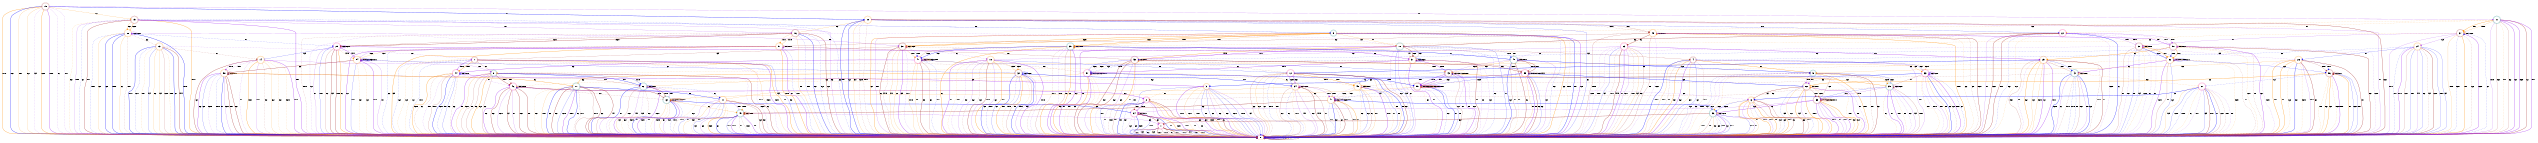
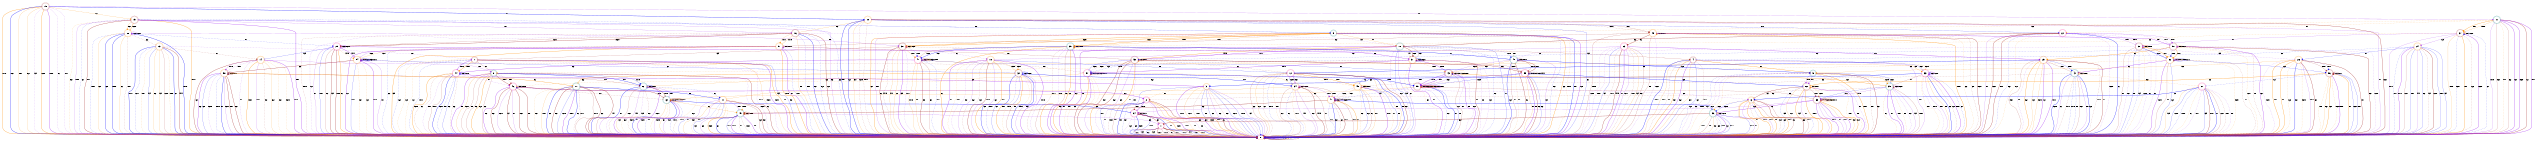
edge "55" -> "63": now "59" -> "63"
